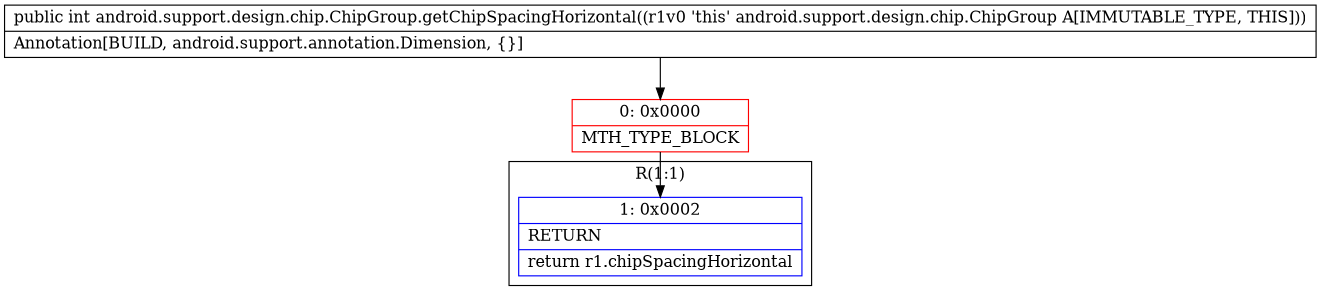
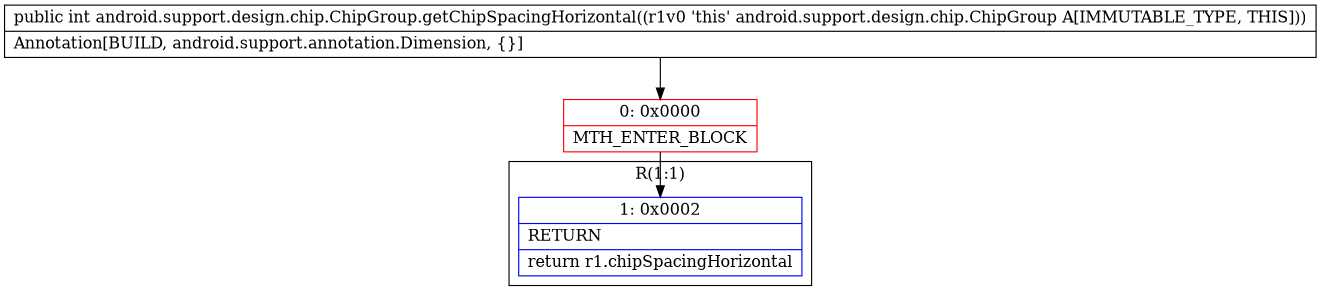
node "0: 0x0000": text "MTH_TYPE_BLOCK" -> "MTH_ENTER_BLOCK"
